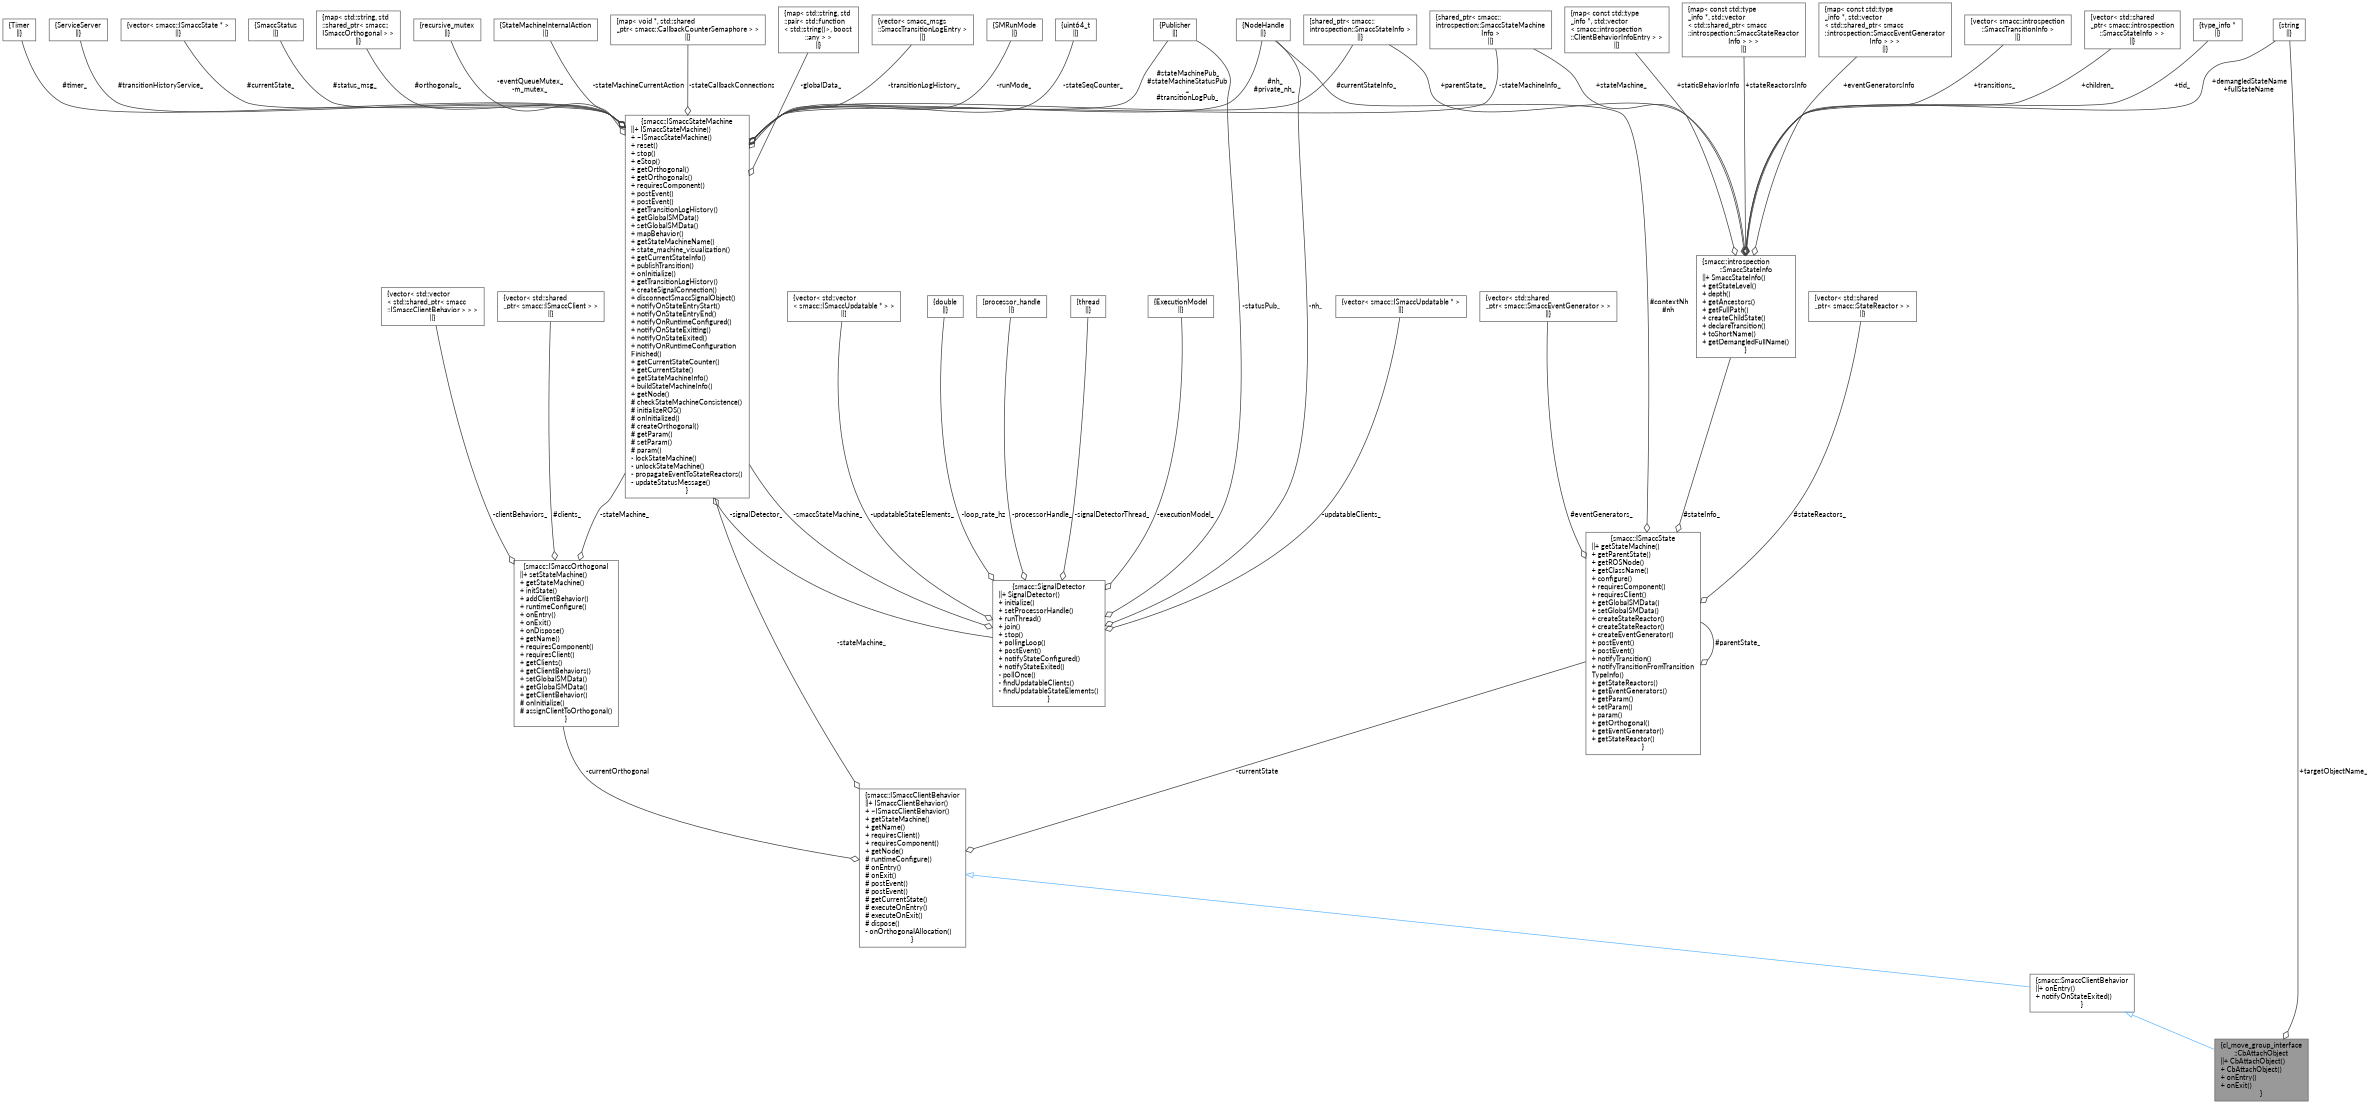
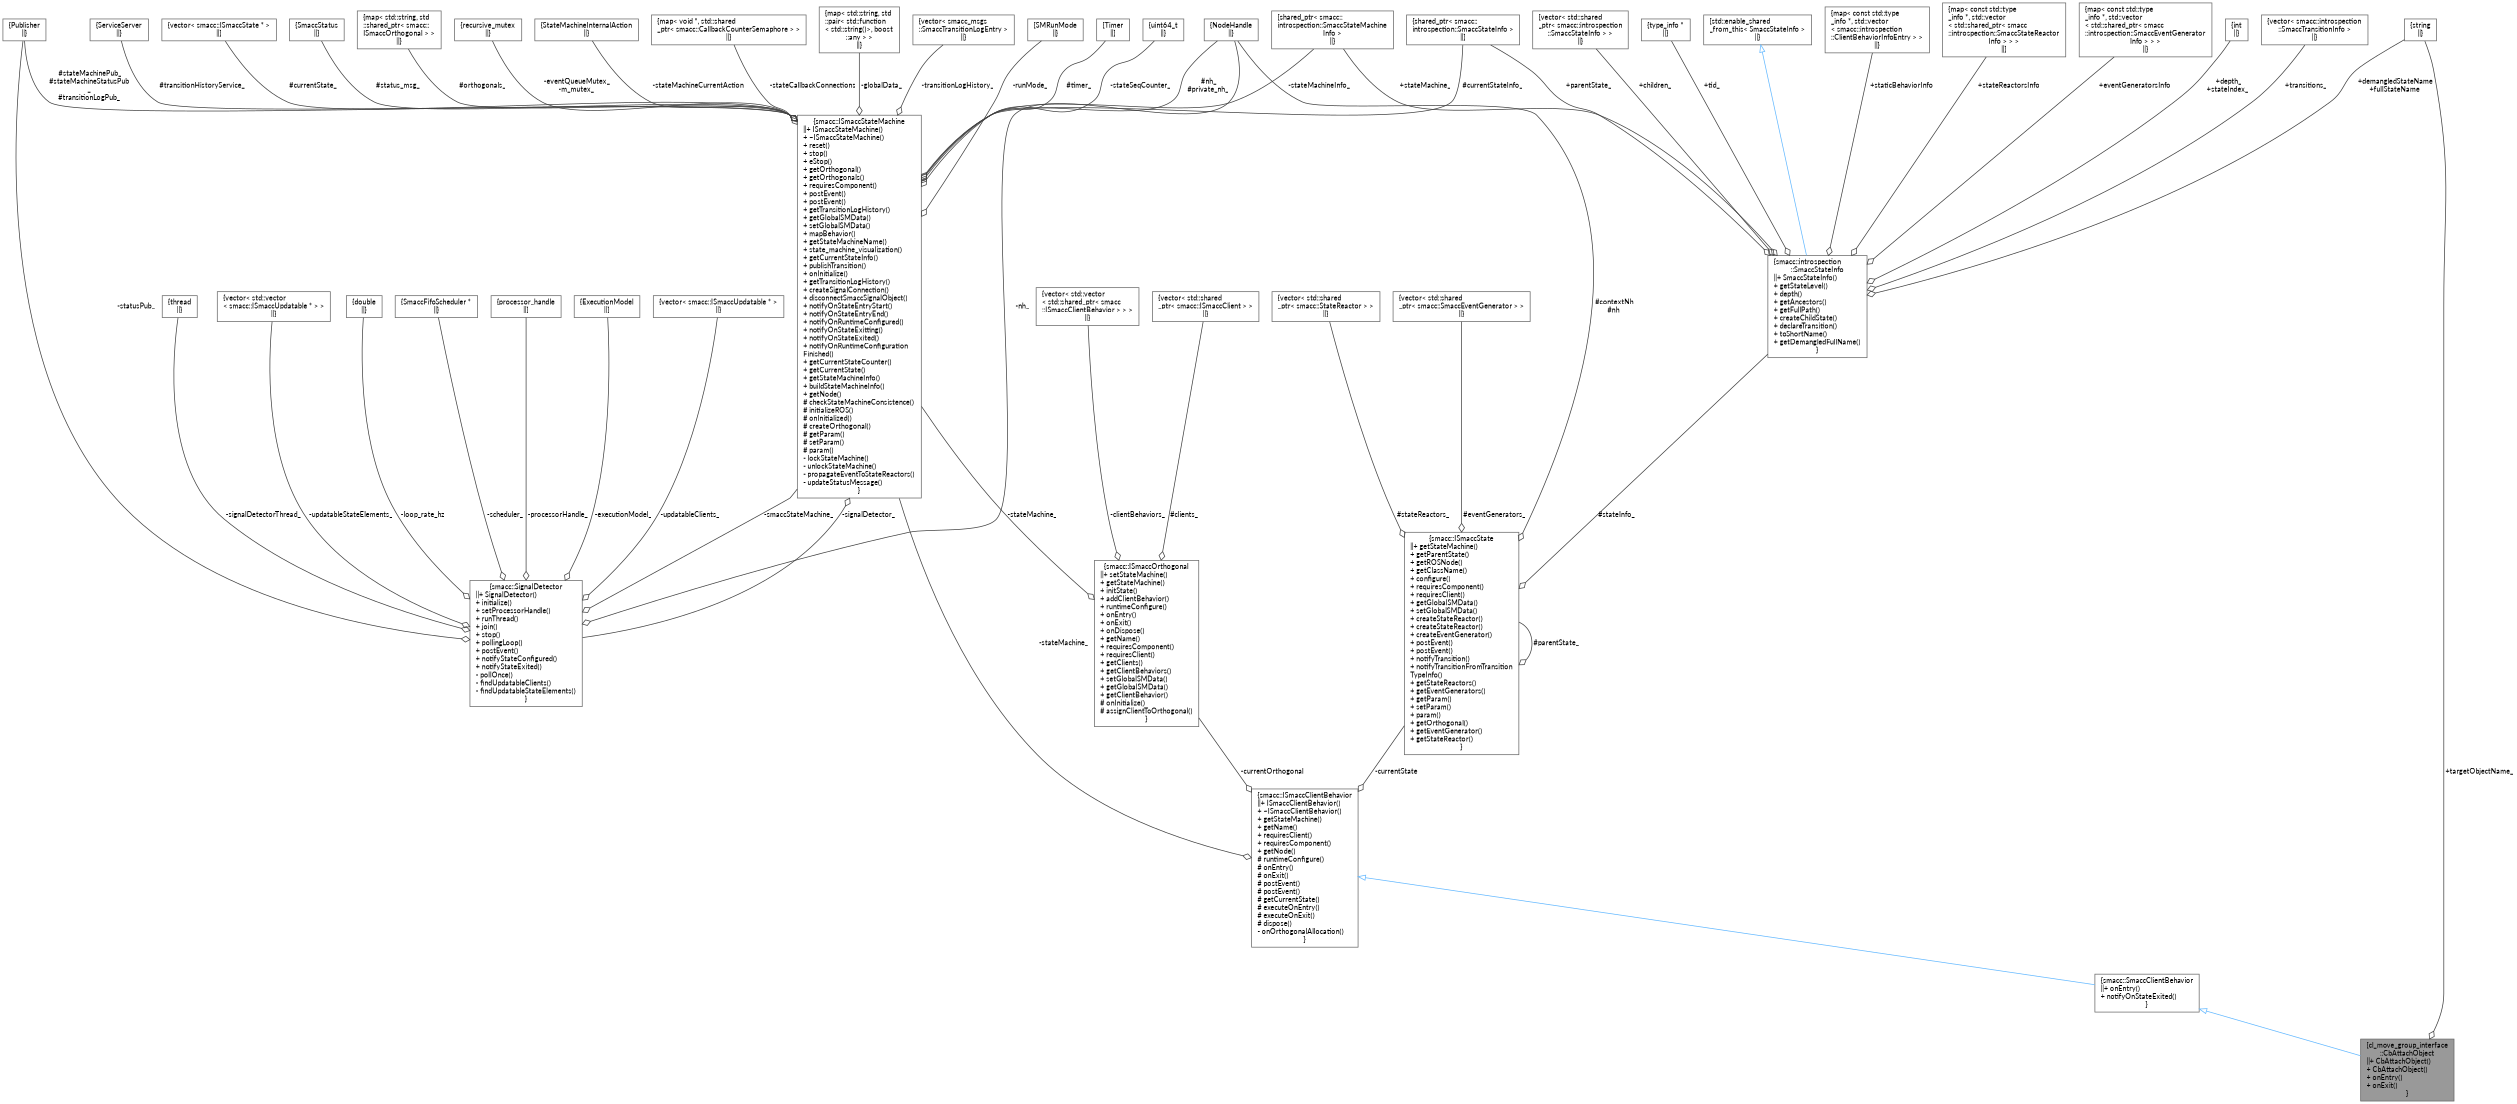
node "{std::enable_shared _from_this< SmaccStateInfo > ||}": added
node "{int ||}": added
node "{SmaccFifoScheduler * ||}": added
